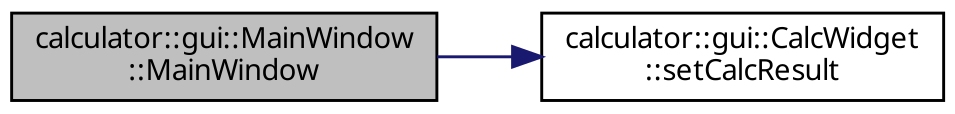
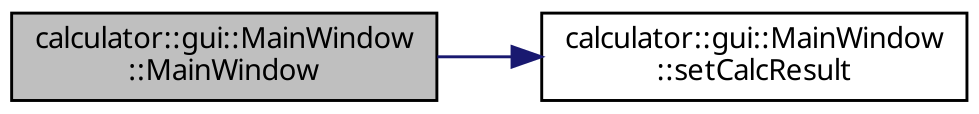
node "calculator::gui::CalcWidget ::setCalcResult": label "calculator::gui::CalcWidget ::setCalcResult" -> "calculator::gui::MainWindow ::setCalcResult"
